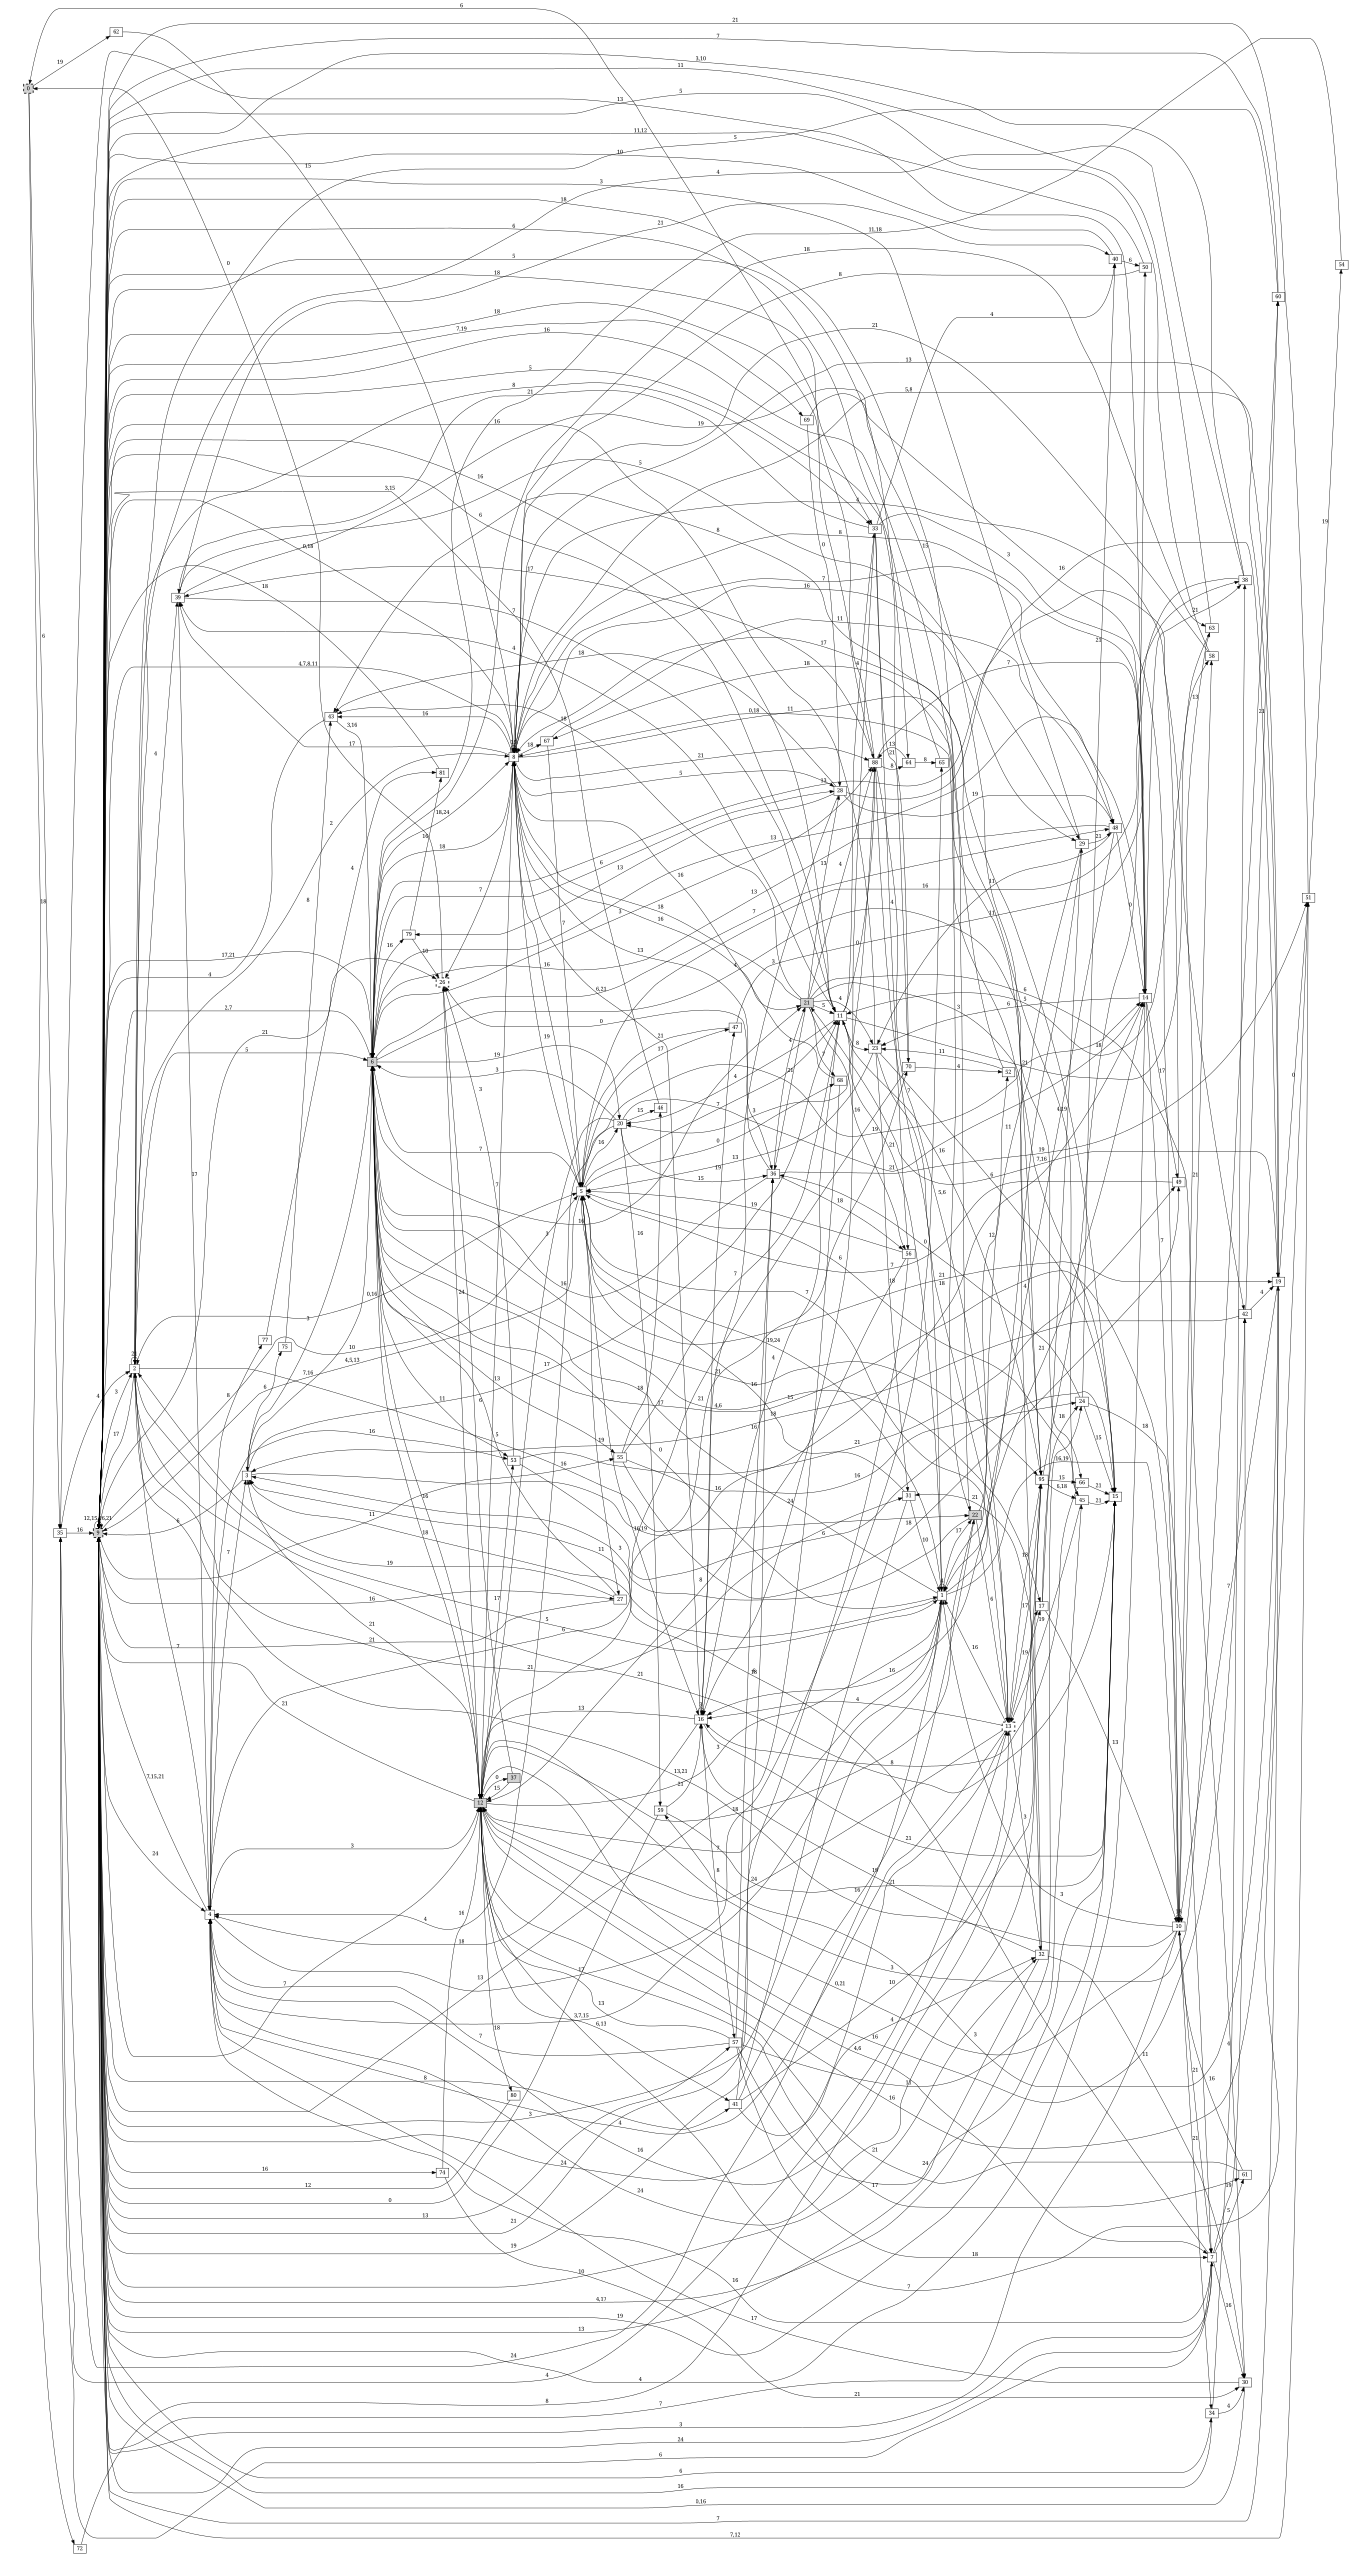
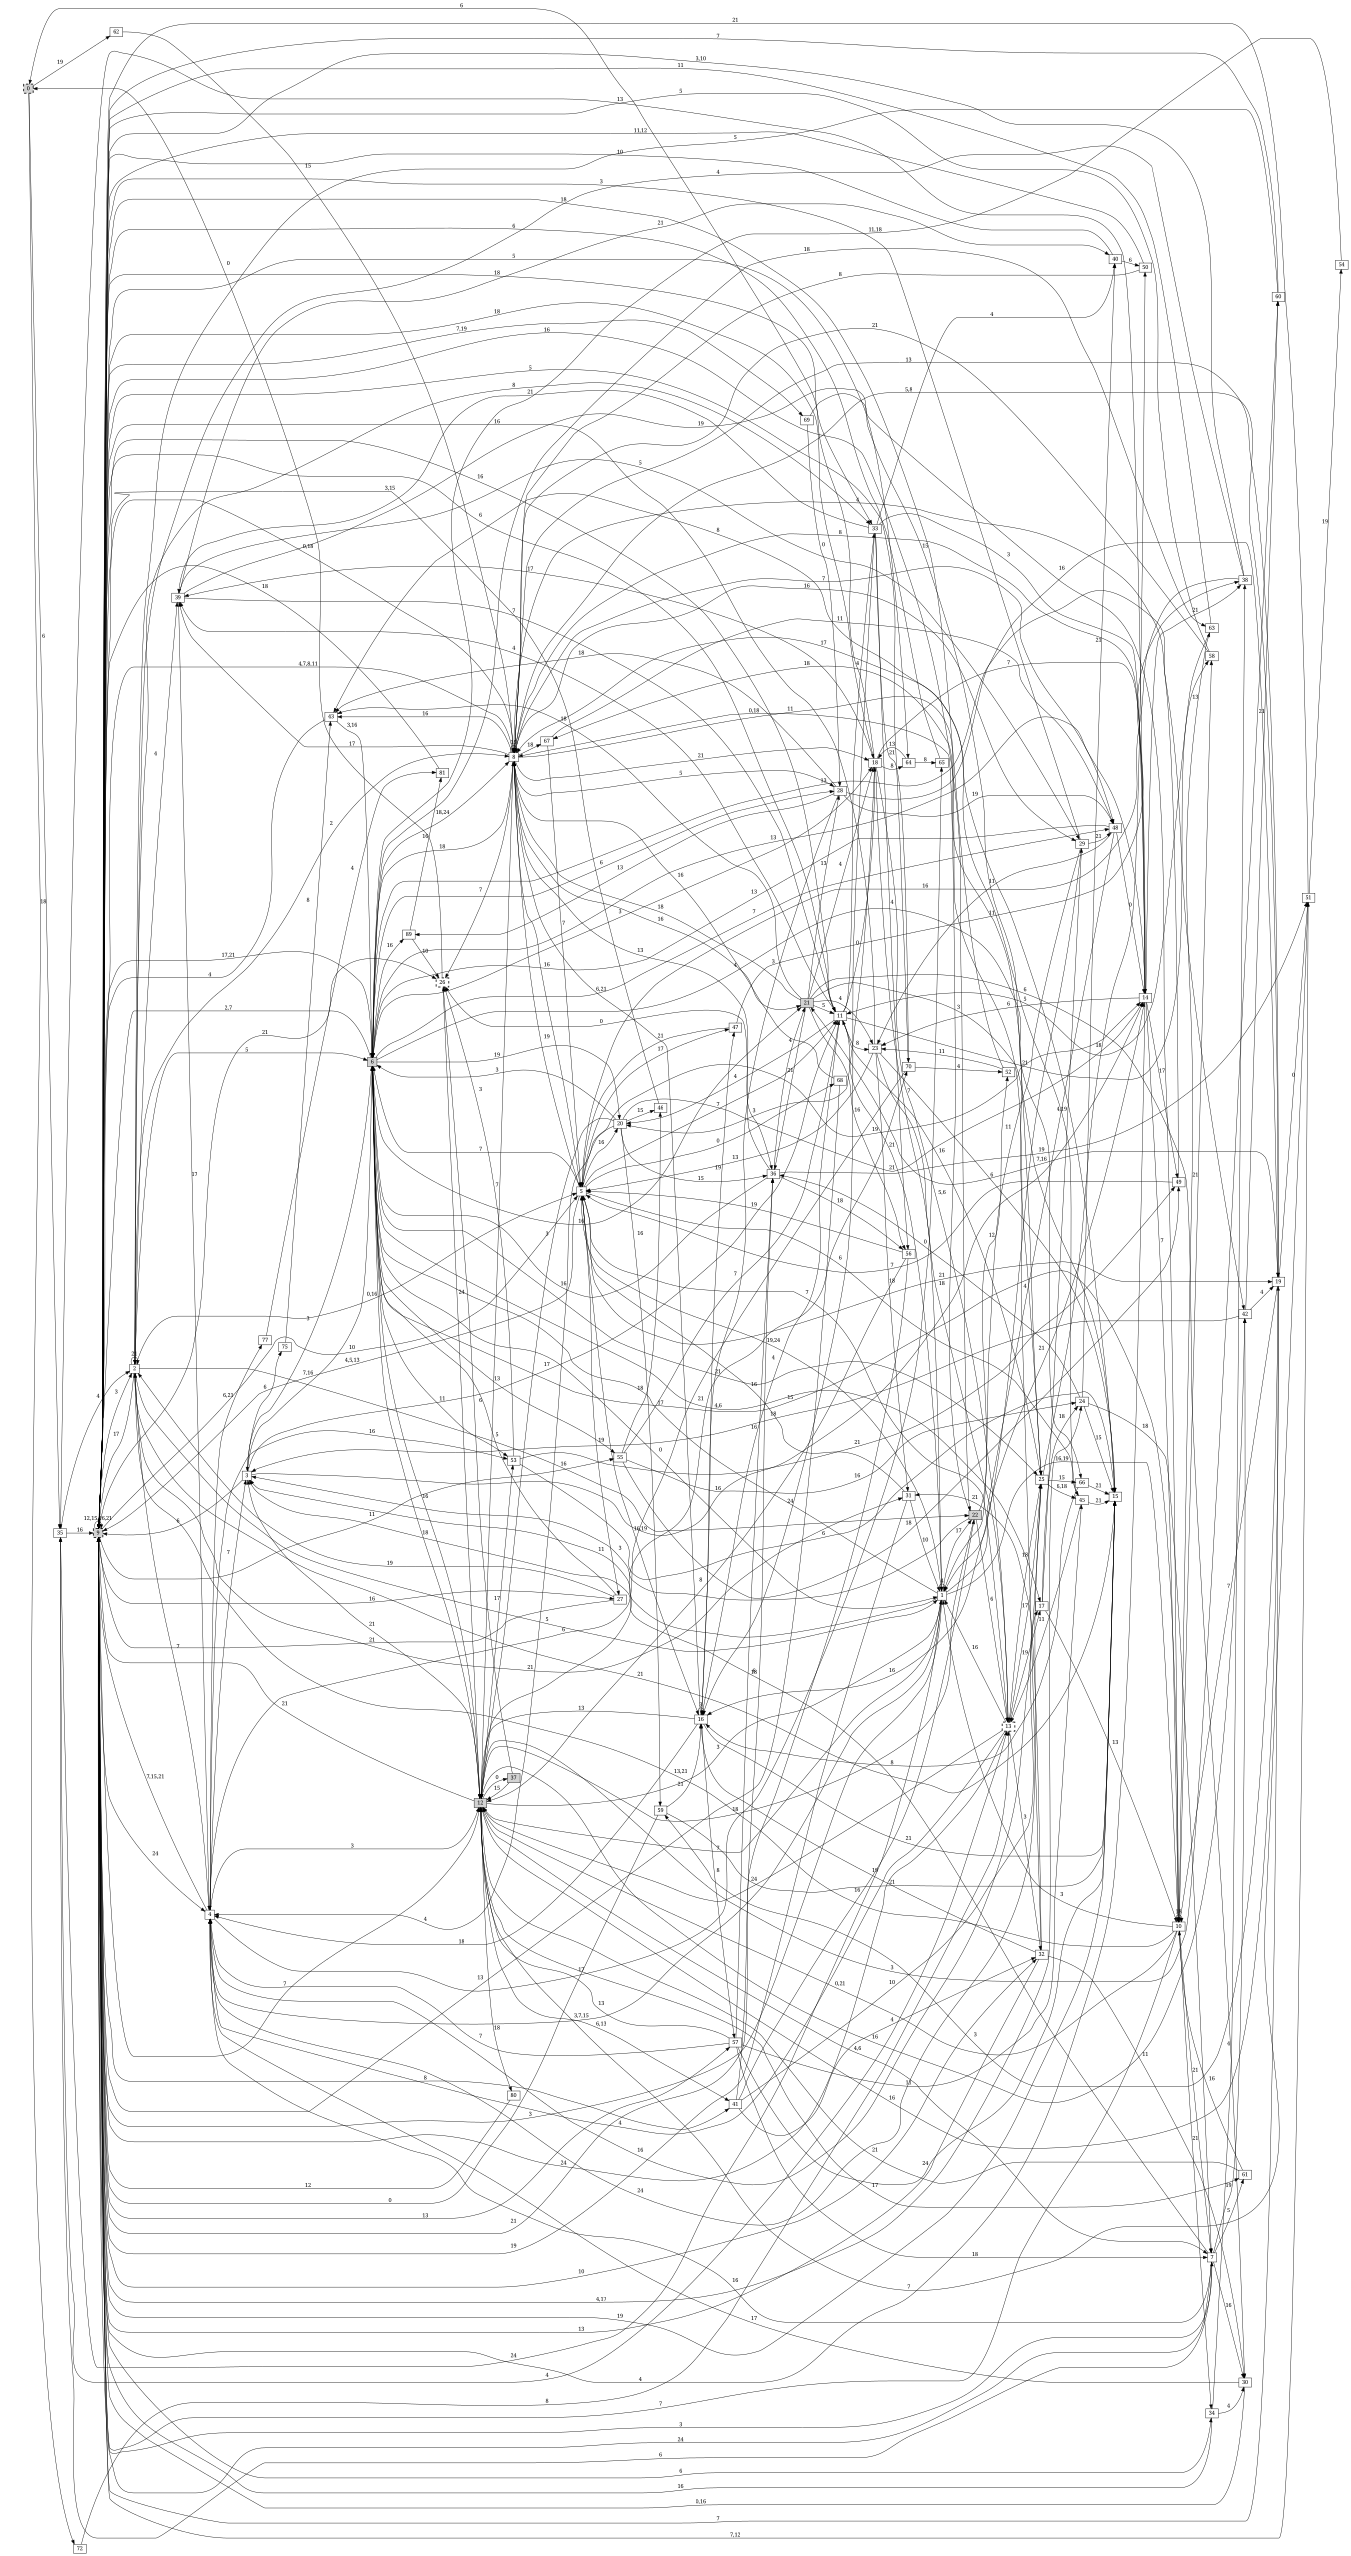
node "88": label "88" -> "18"
node "79": label "79" -> "89"
edge "21" -> "68": removed, label "7"
edge "4" -> "77": label "8" -> "6,21"
node "95": label "95" -> "25"
edge "45" -> "13": label "19" -> "11"
edge "13" -> "16": removed, label "4"
node "74": removed
